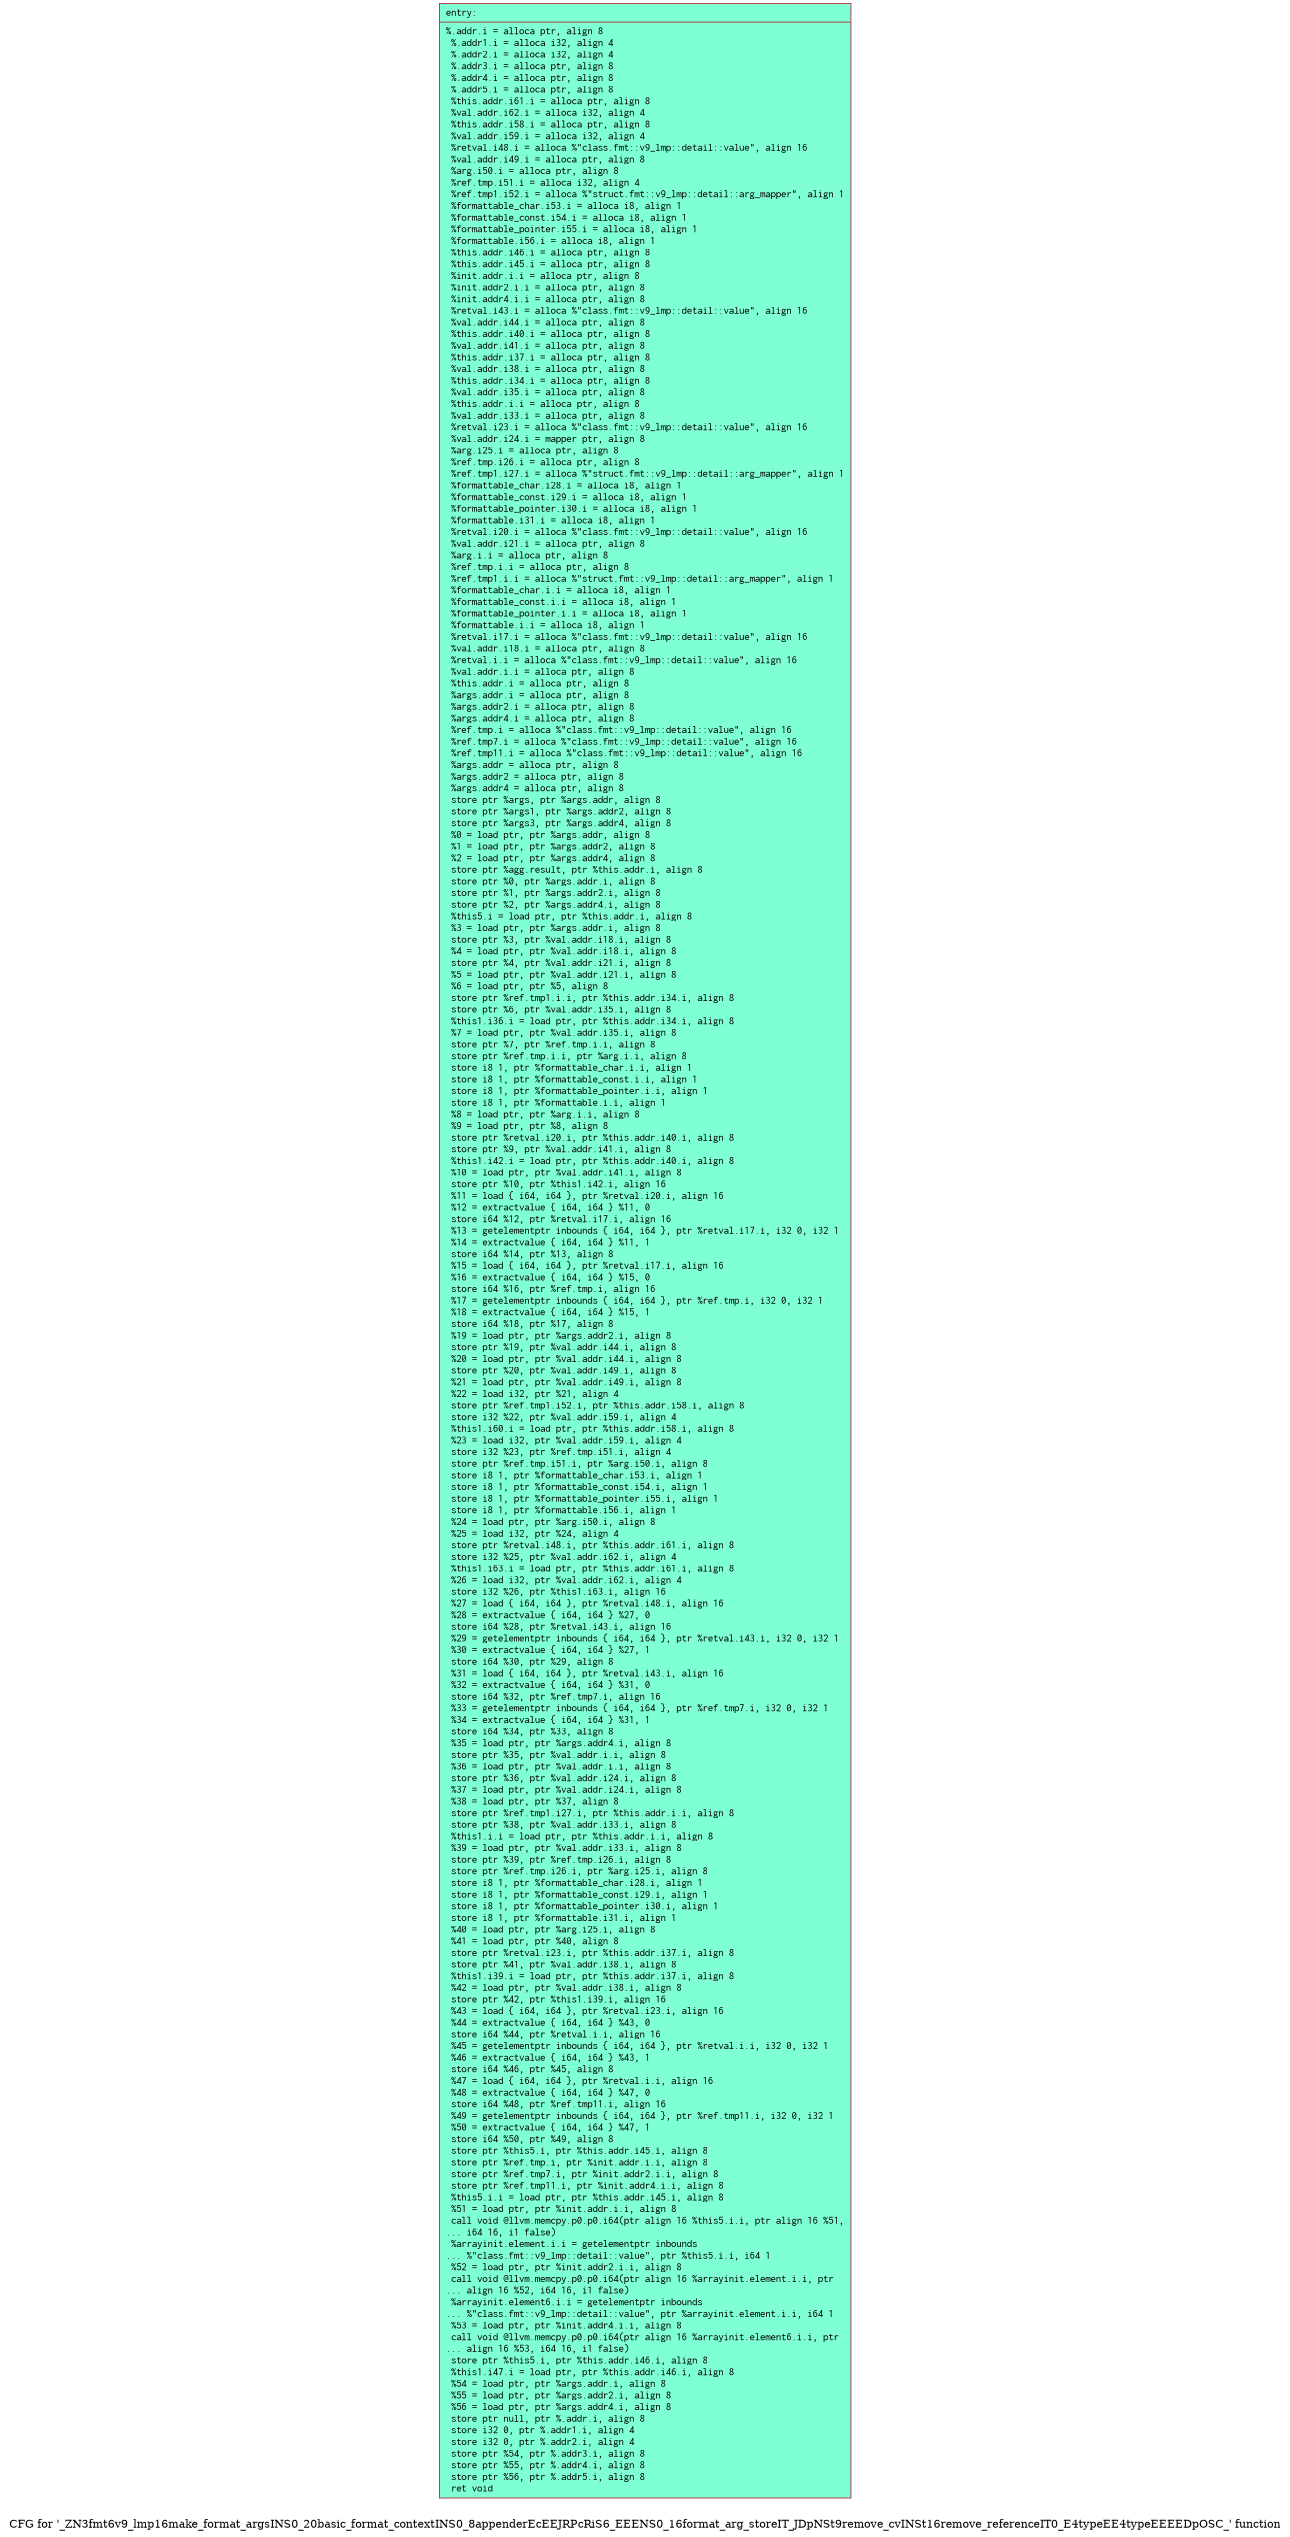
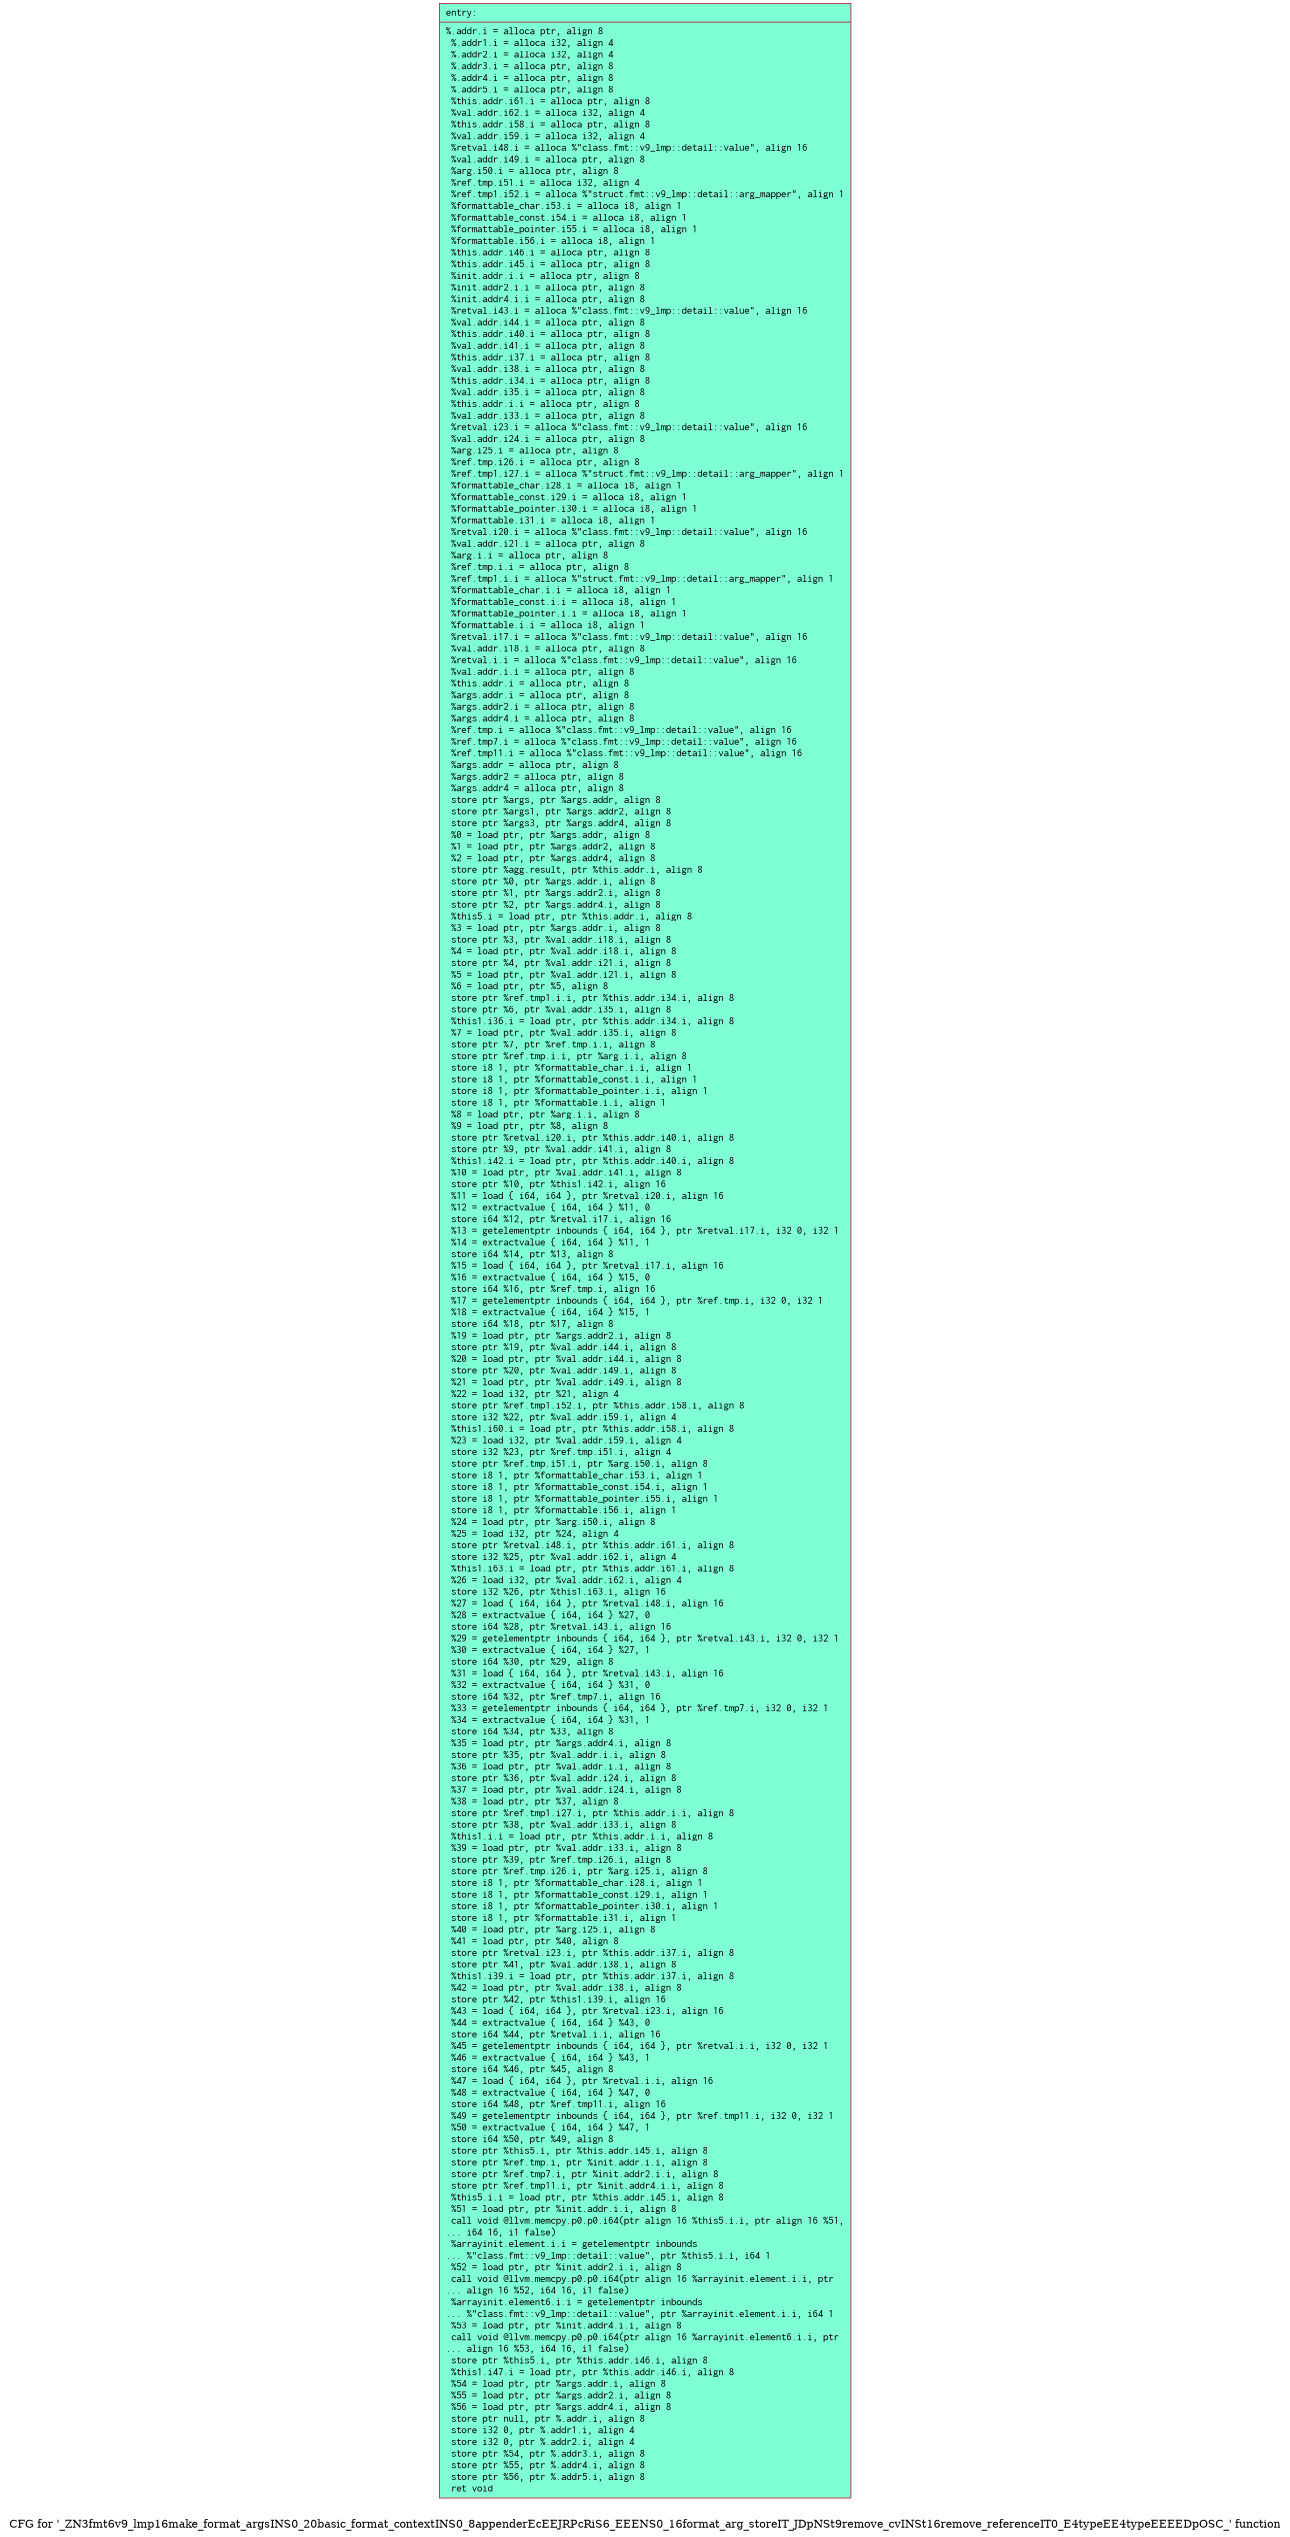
node "entry:": text "%val.addr.i24.i = mapper ptr, align 8" -> "%val.addr.i24.i = alloca ptr, align 8"
